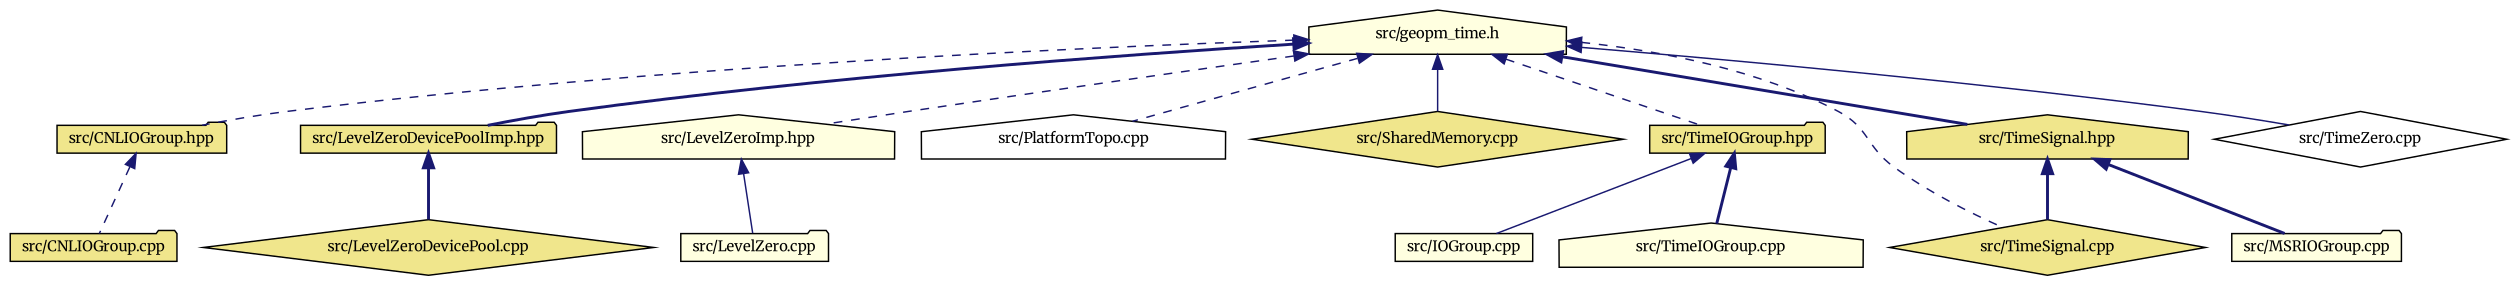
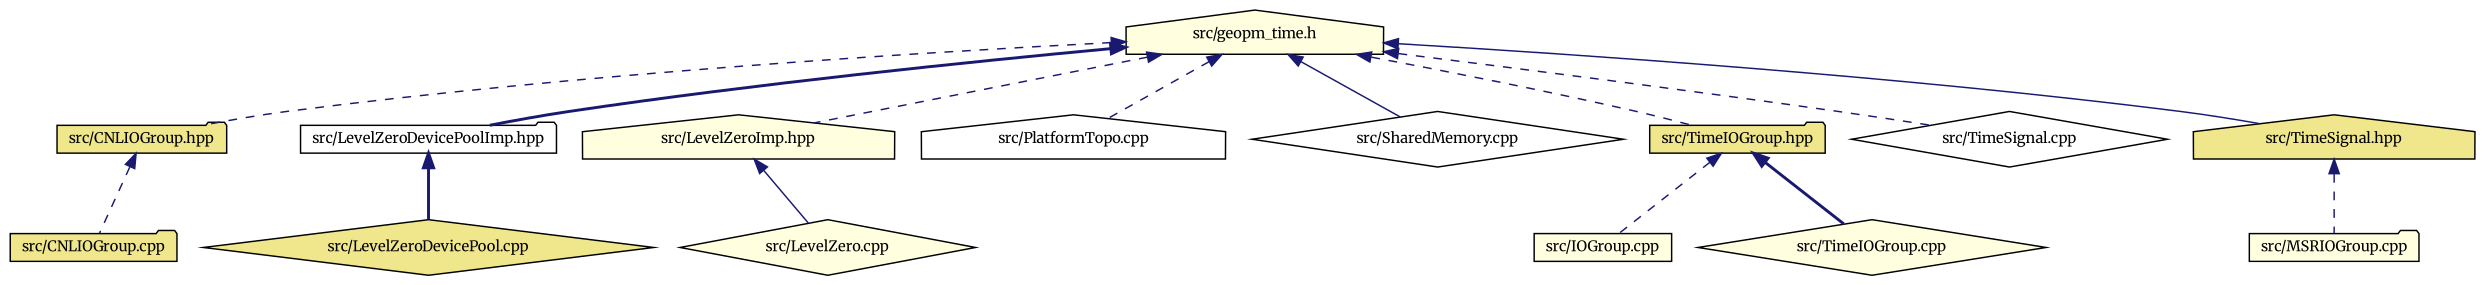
edge "src/TimeSignal.hpp" -> "src/geopm_time.h": style bold -> solid
node "src/LevelZeroDevicePoolImp.hpp": fillcolor khaki -> white
node "src/SharedMemory.cpp": fillcolor khaki -> white
node "src/TimeZero.cpp": removed
edge "src/IOGroup.cpp" -> "src/TimeIOGroup.hpp": style solid -> dashed
edge "src/TimeSignal.cpp" -> "src/TimeSignal.hpp": removed
edge "src/MSRIOGroup.cpp" -> "src/TimeSignal.hpp": style bold -> dashed
node "src/LevelZero.cpp": shape folder -> diamond
node "src/TimeIOGroup.cpp": shape house -> diamond
node "src/TimeSignal.cpp": fillcolor khaki -> white
